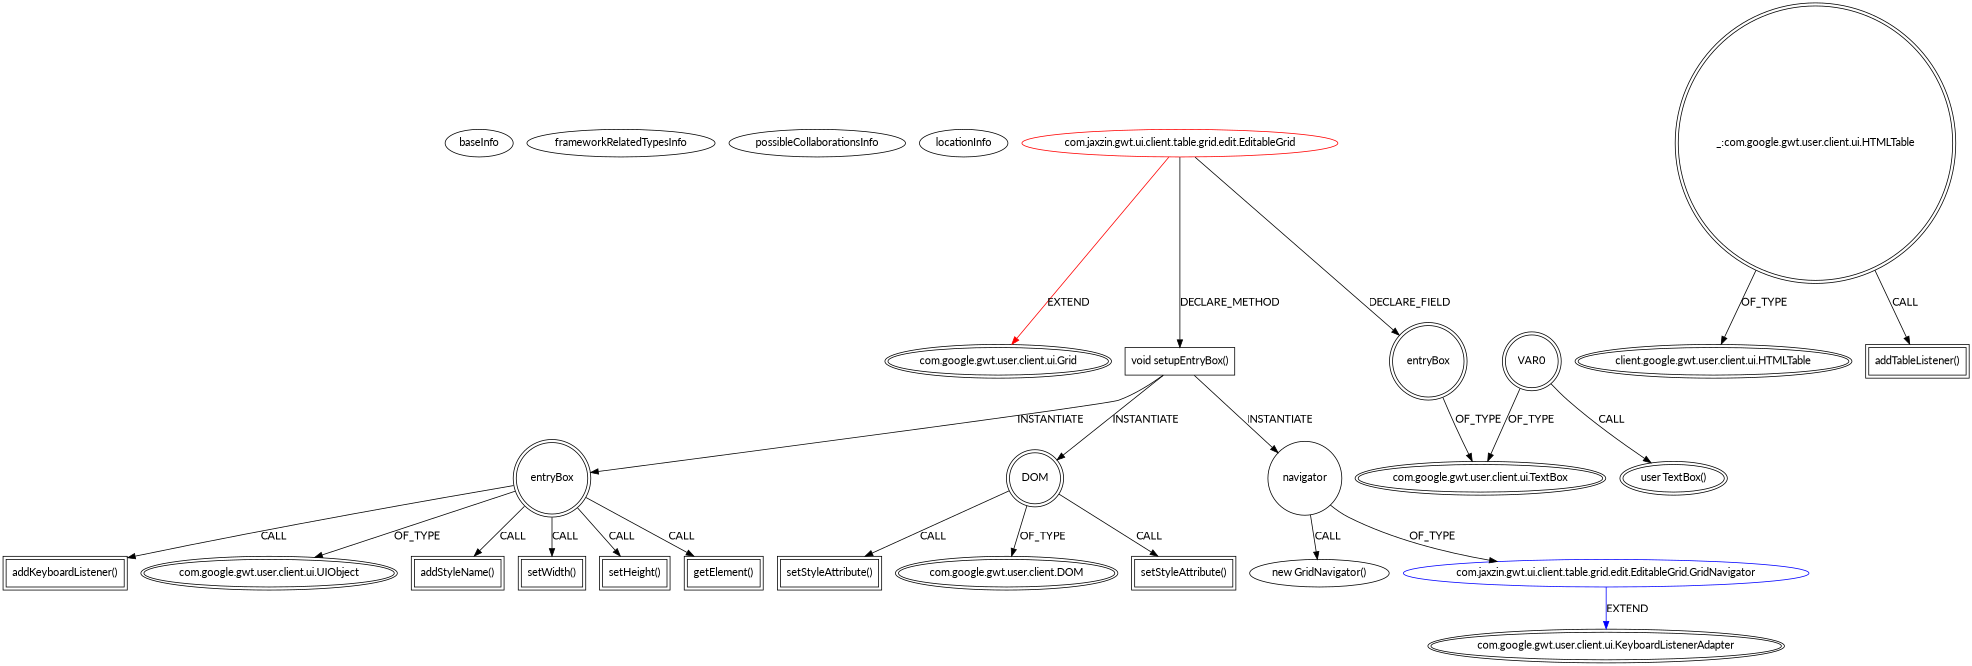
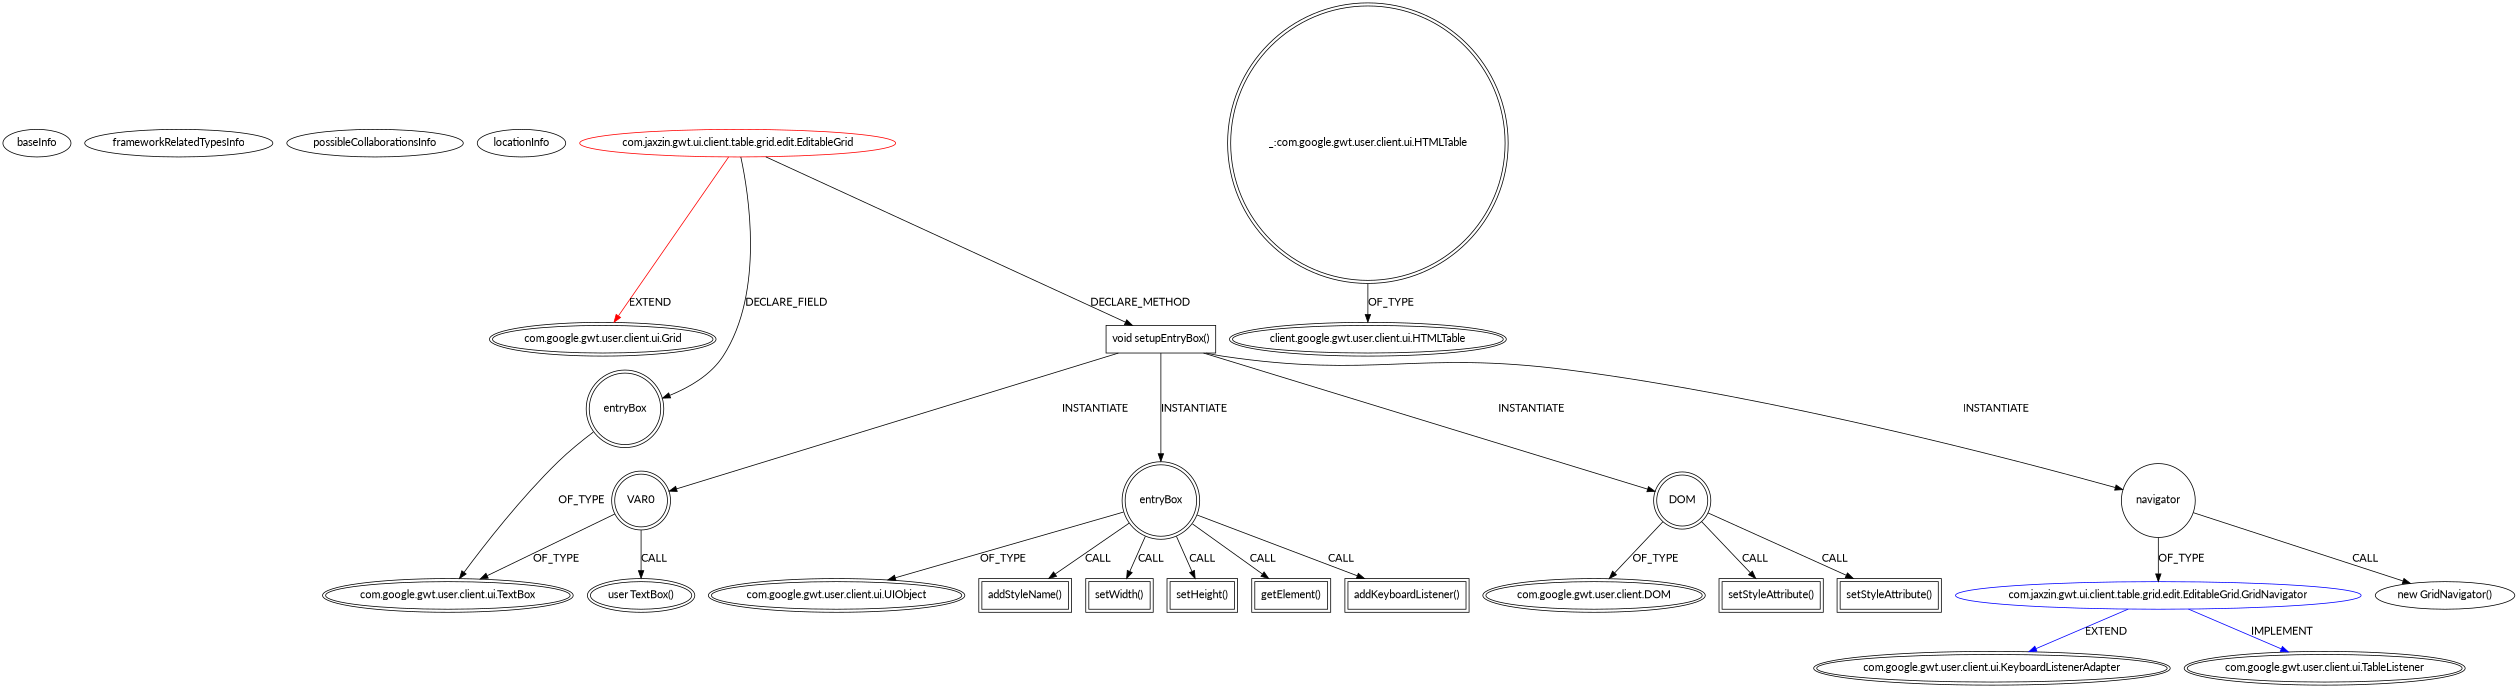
node "addTableListener()": removed
edge "void setupEntryBox()" -> "VAR0": added, label "INSTANTIATE"
node "com.google.gwt.user.client.ui.TableListener": added
